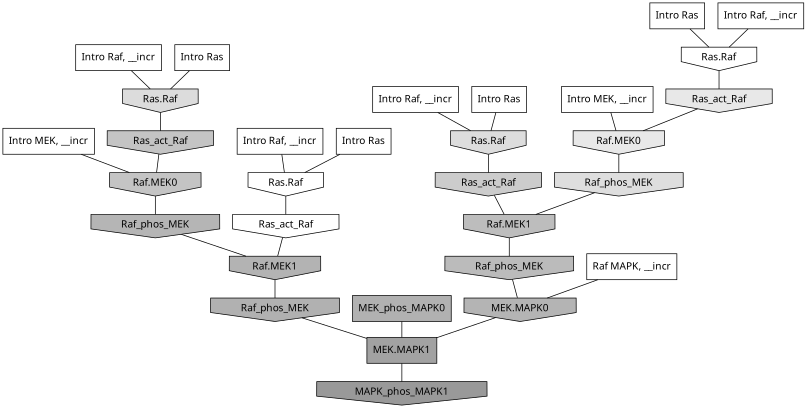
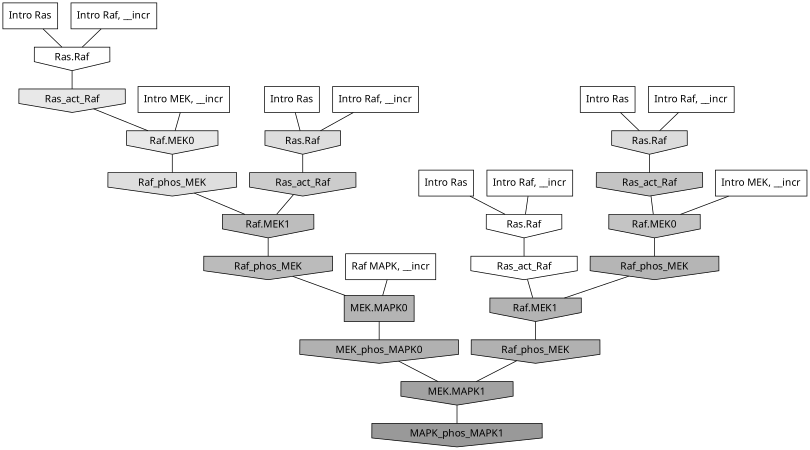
node "MEK_phos_MAPK0": shape box -> invhouse
node "MEK.MAPK0": shape invhouse -> box
edge "MEK.MAPK0" -- "MEK.MAPK1": now "MEK.MAPK0" -- "MEK_phos_MAPK0"
node "MEK.MAPK1": shape box -> invhouse
